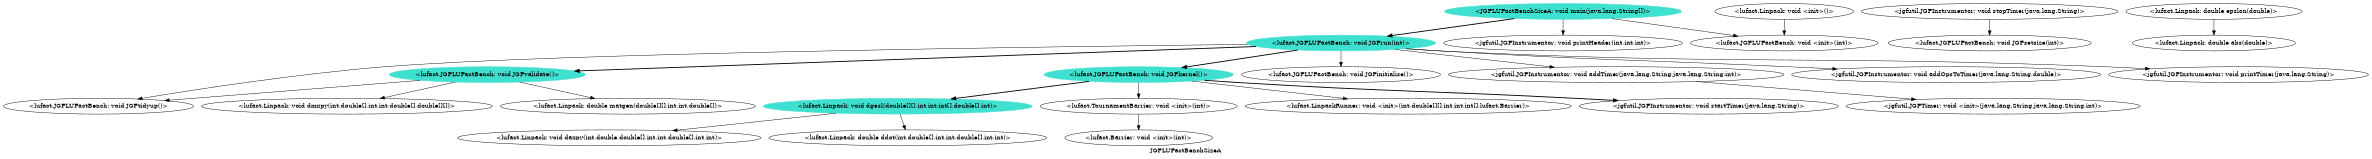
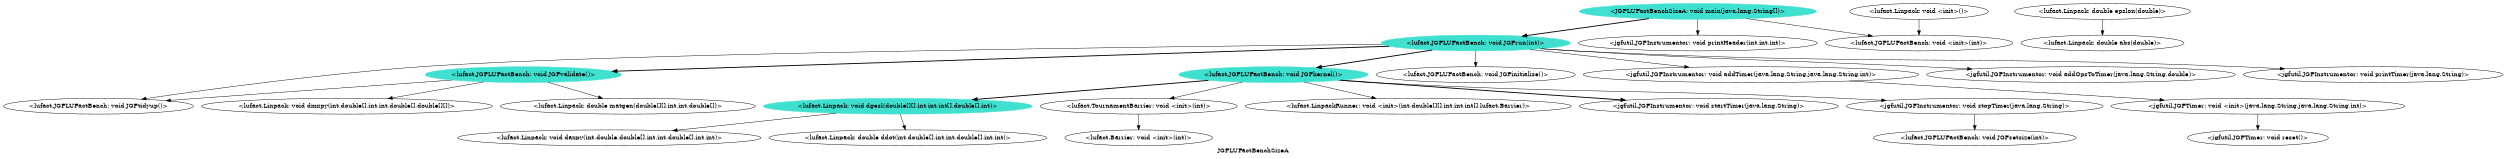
edge "<lufact.JGFLUFactBench: void JGFkernel()>" -> "<jgfutil.JGFInstrumentor: void stopTimer(java.lang.String)>": added
node "<jgfutil.JGFTimer: void reset()>": added
